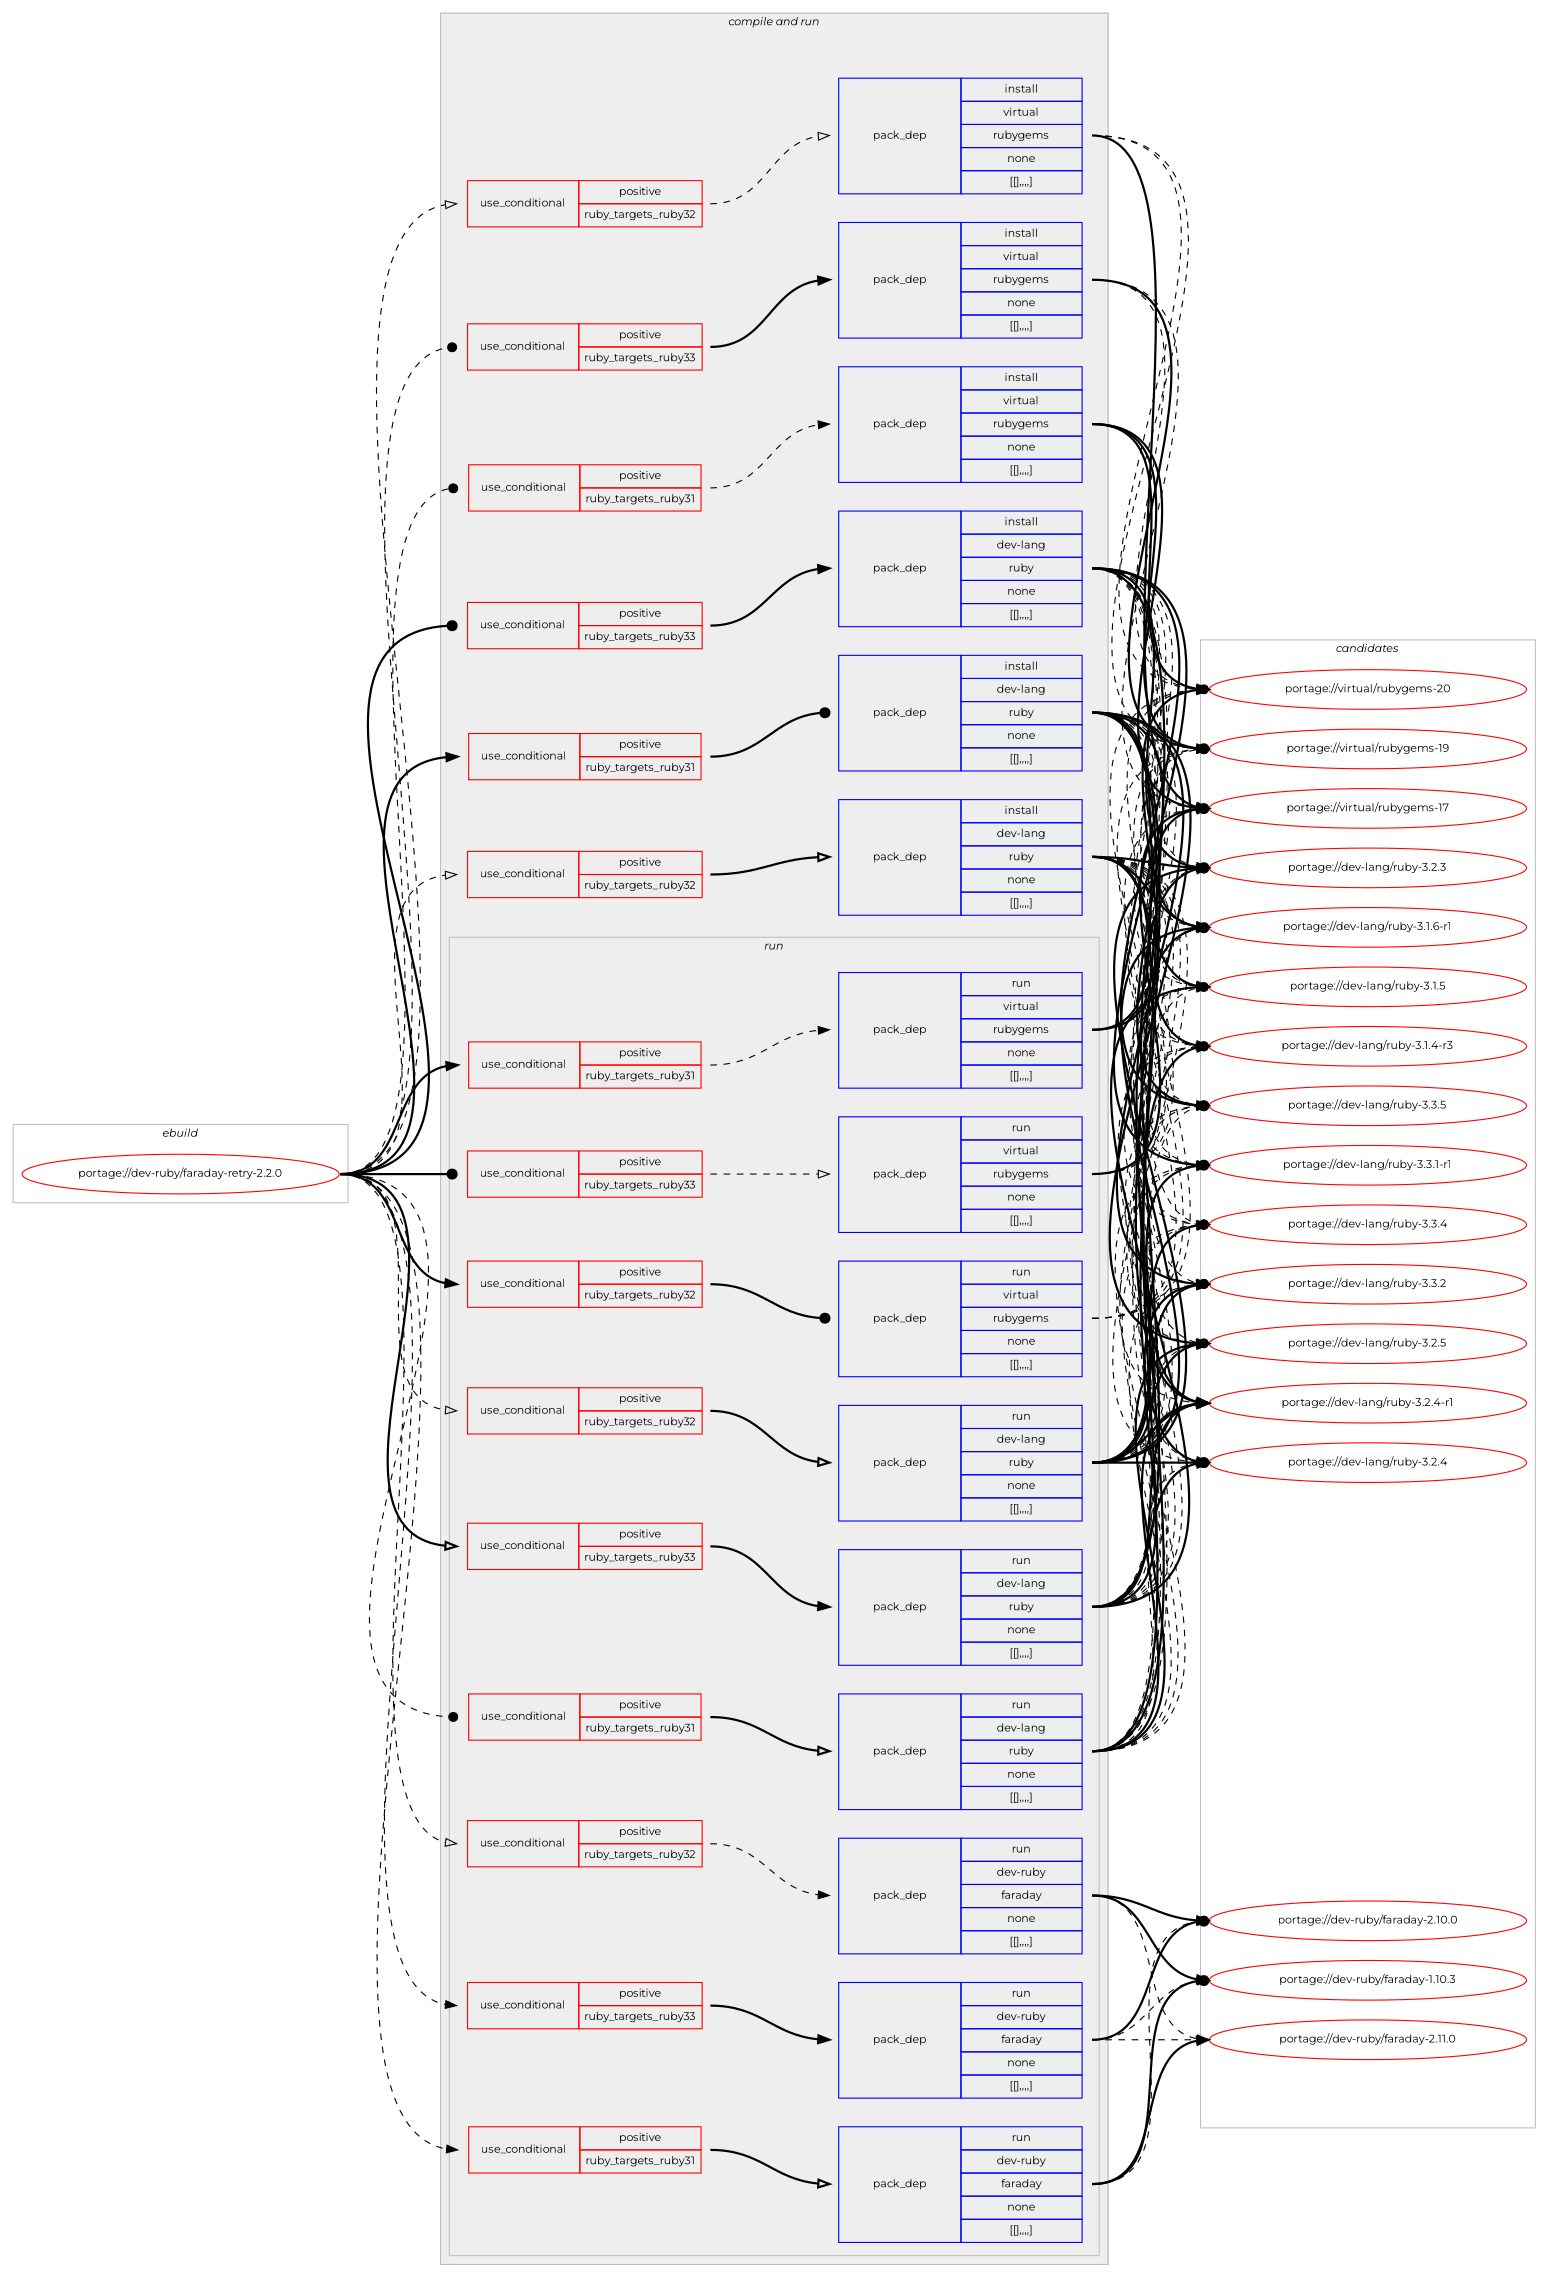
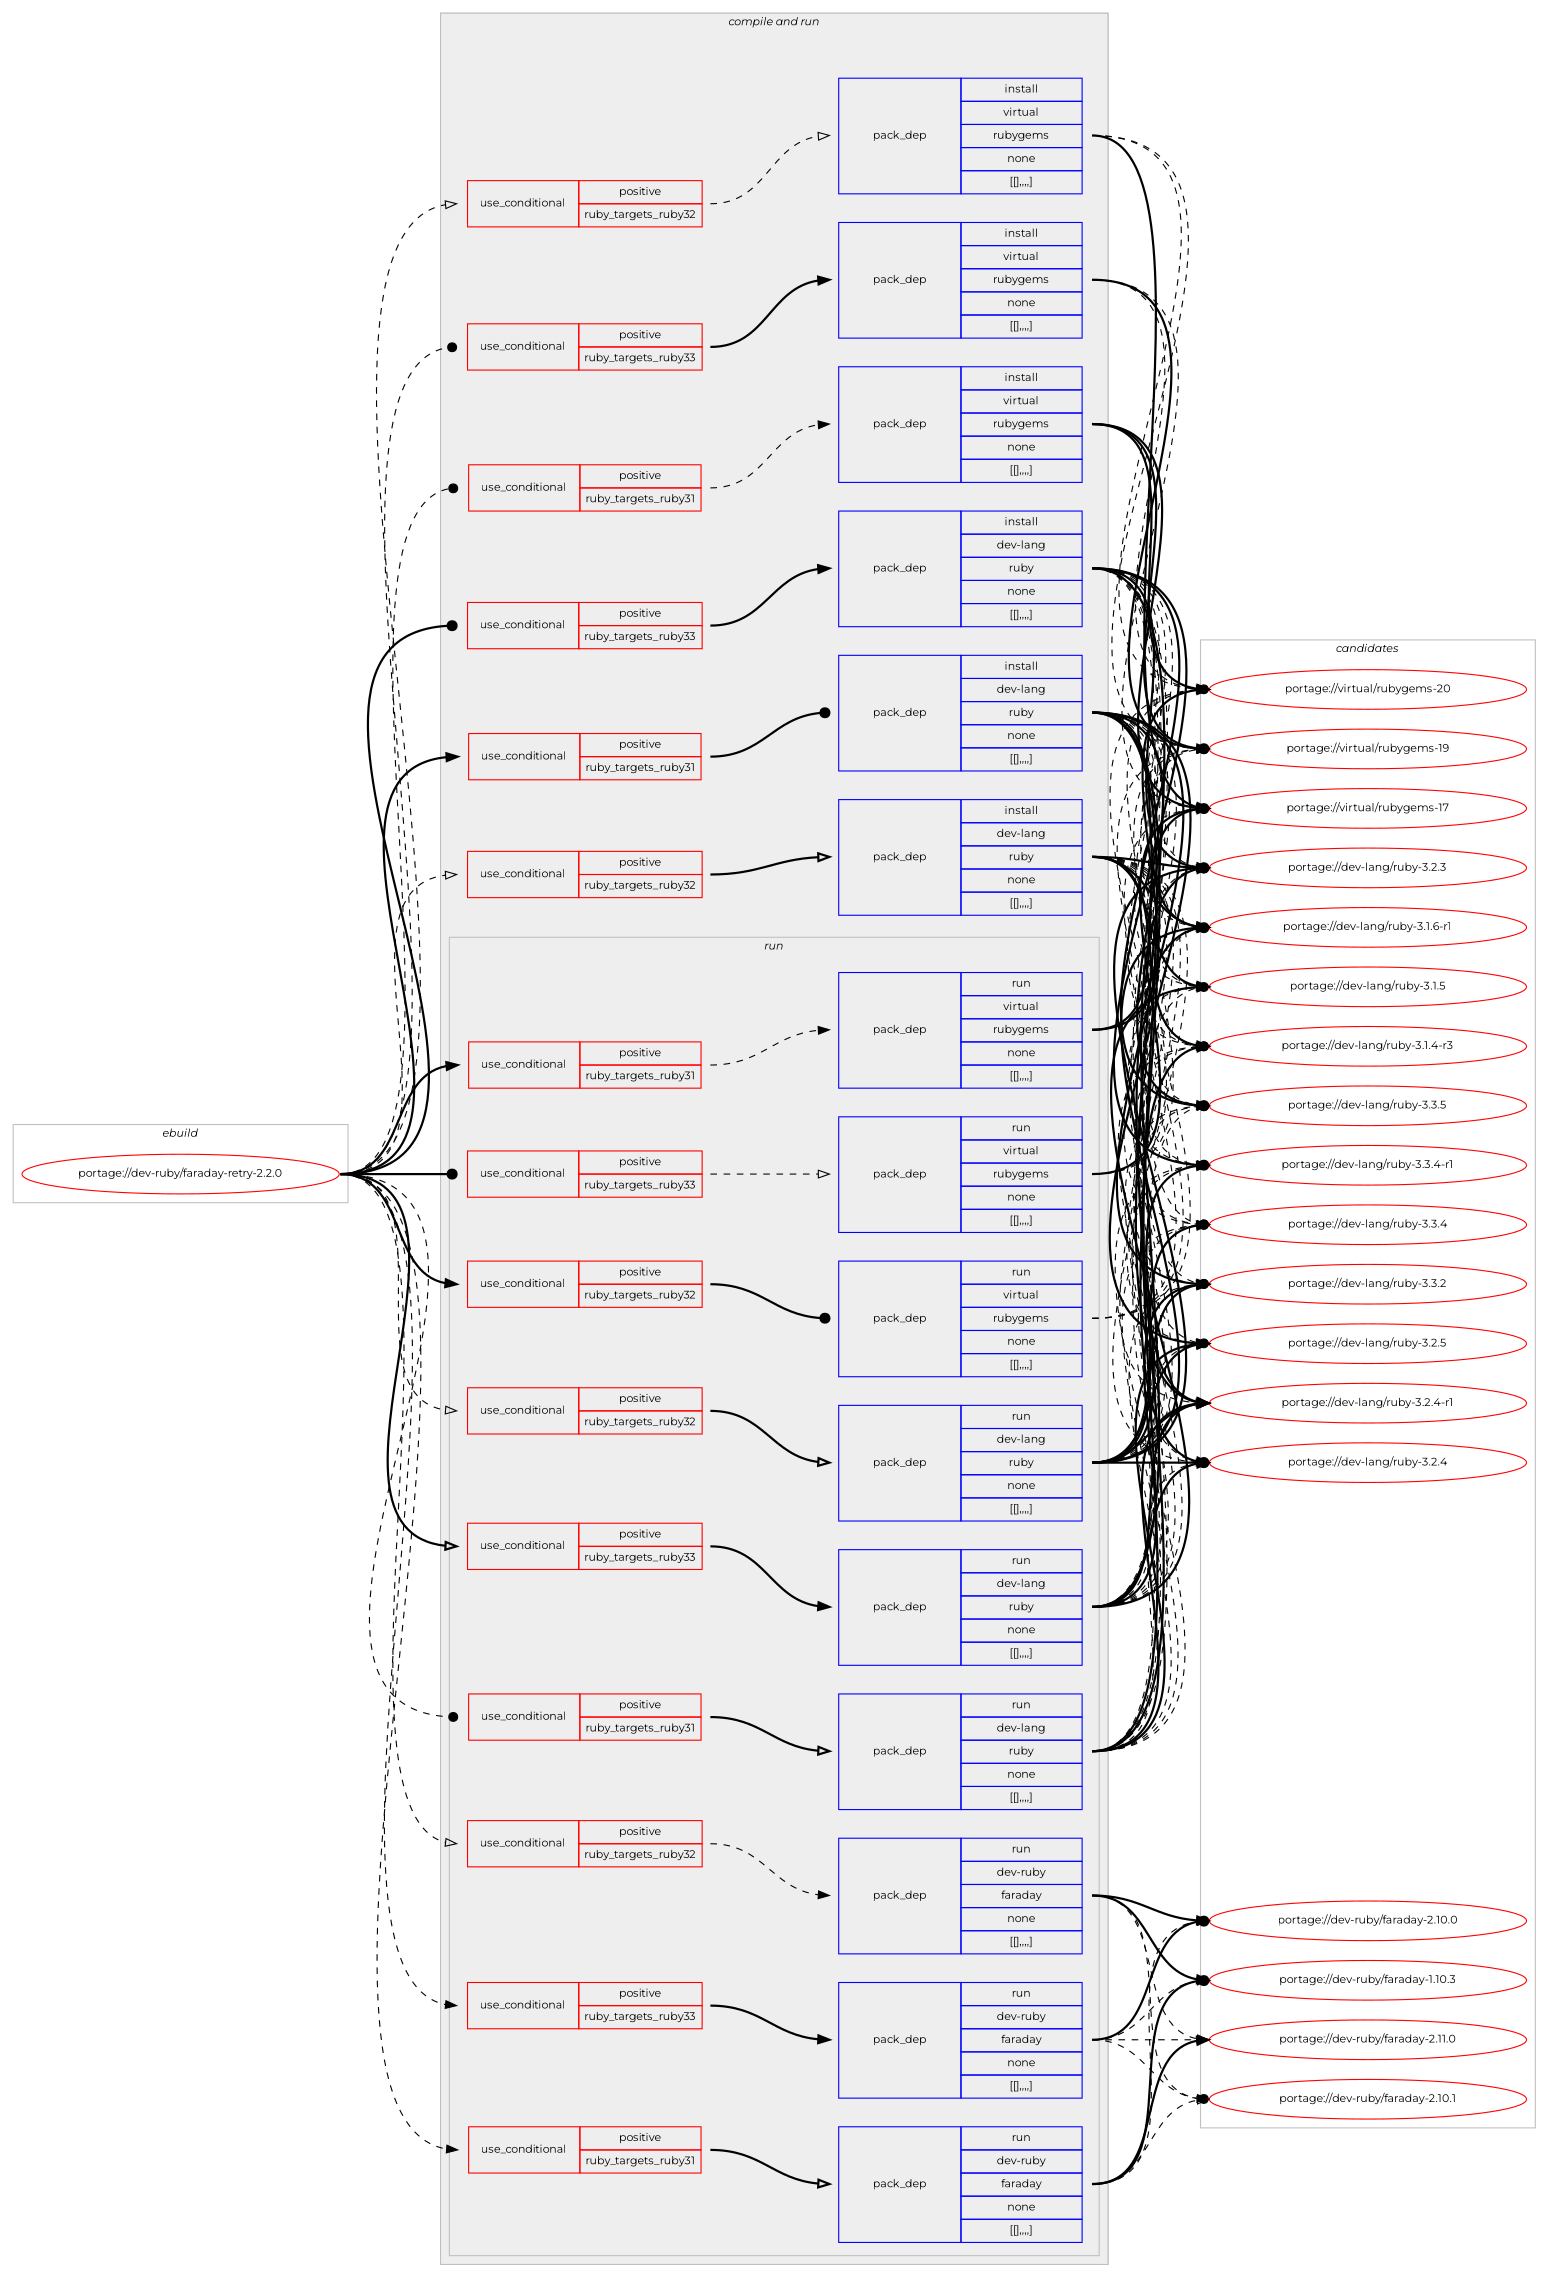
node "portage://dev-lang/ruby-3.3.1-r1": label "portage://dev-lang/ruby-3.3.1-r1" -> "portage://dev-lang/ruby-3.3.4-r1"
node "portage://dev-ruby/faraday-2.10.1": added
